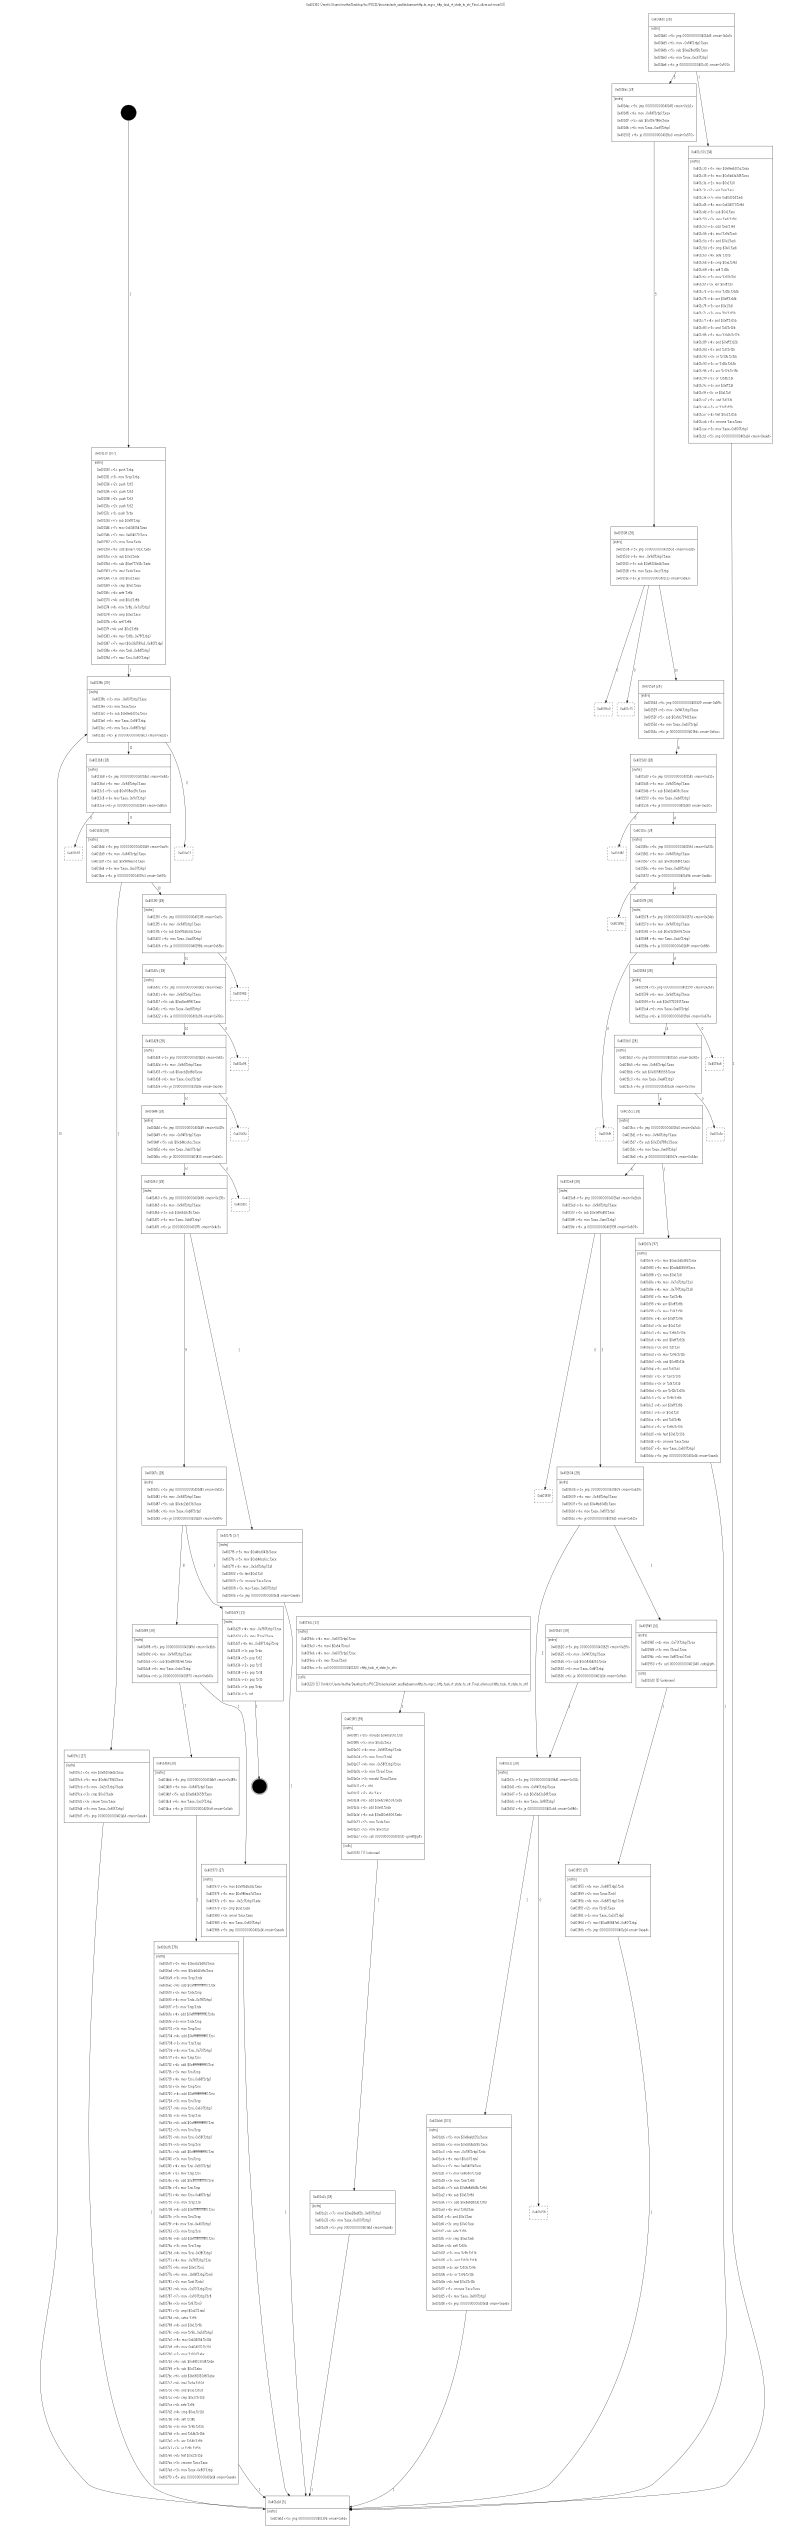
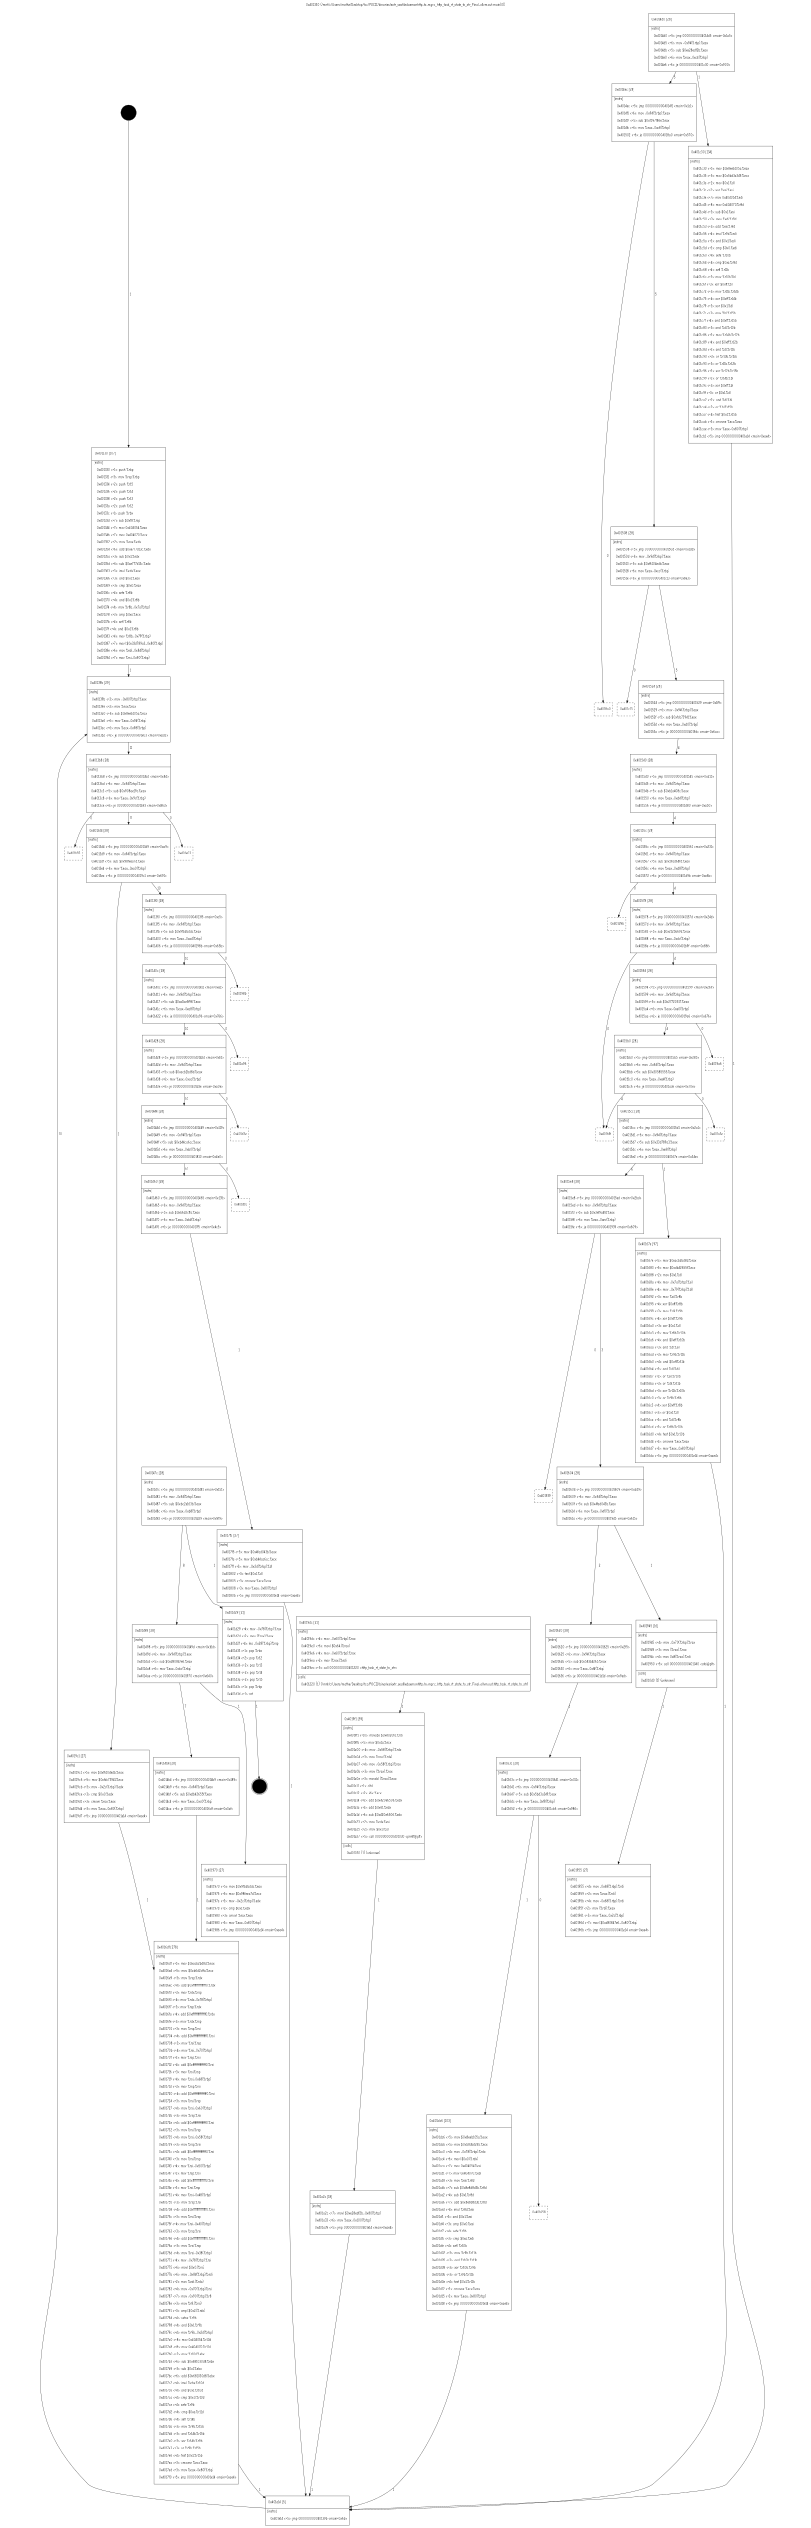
edge "0x401508 [28]" -> "0x4018a0": now "0x4014ec [28]" -> "0x4018a0"
edge "0x401508 [28]" -> "0x401524 [28]": label " 10" -> " 5"
edge "0x40139b [29]" -> "0x401e03": now "0x4013b8 [28]" -> "0x401e03"
node "0x401d80": removed
edge "0x4015b0 [28]" -> "0x4015cc [28]": now "0x4015b0 [28]" -> "0x401b9f"
edge "0x401460 [28]" -> "0x40147c [28]": removed, label "9"
edge "0x401604 [28]" -> "0x40163c [28]": now "0x401604 [28]" -> "0x401620 [28]"
edge "0x4019c1 [27]" -> "0x401e14 [5]": now "0x4019c1 [27]" -> "0x4016df [278]"
edge "0x401970 [27]" -> "0x401e14 [5]": removed, label "1"
edge "0x401955 [27]" -> "0x401e14 [5]": removed, label "1"
